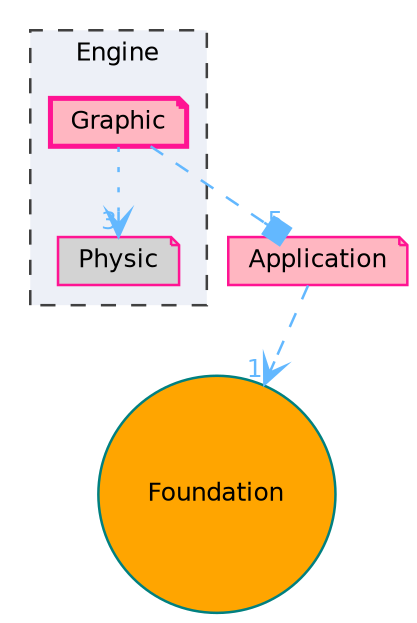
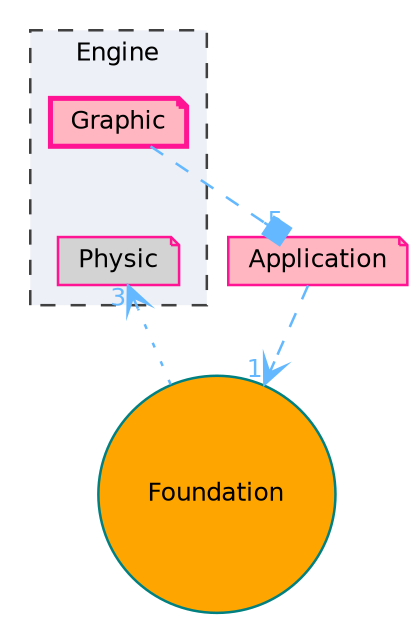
edge "Graphic" -> "Physic": now "Foundation" -> "Physic"
